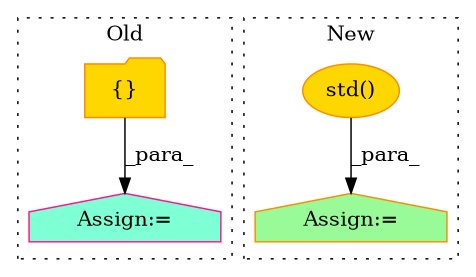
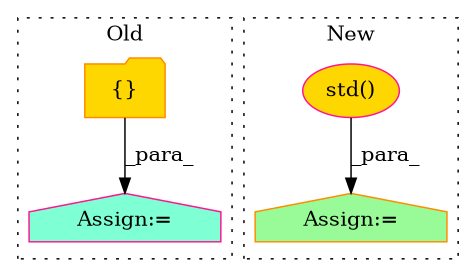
node "std()": color darkorange -> deeppink
